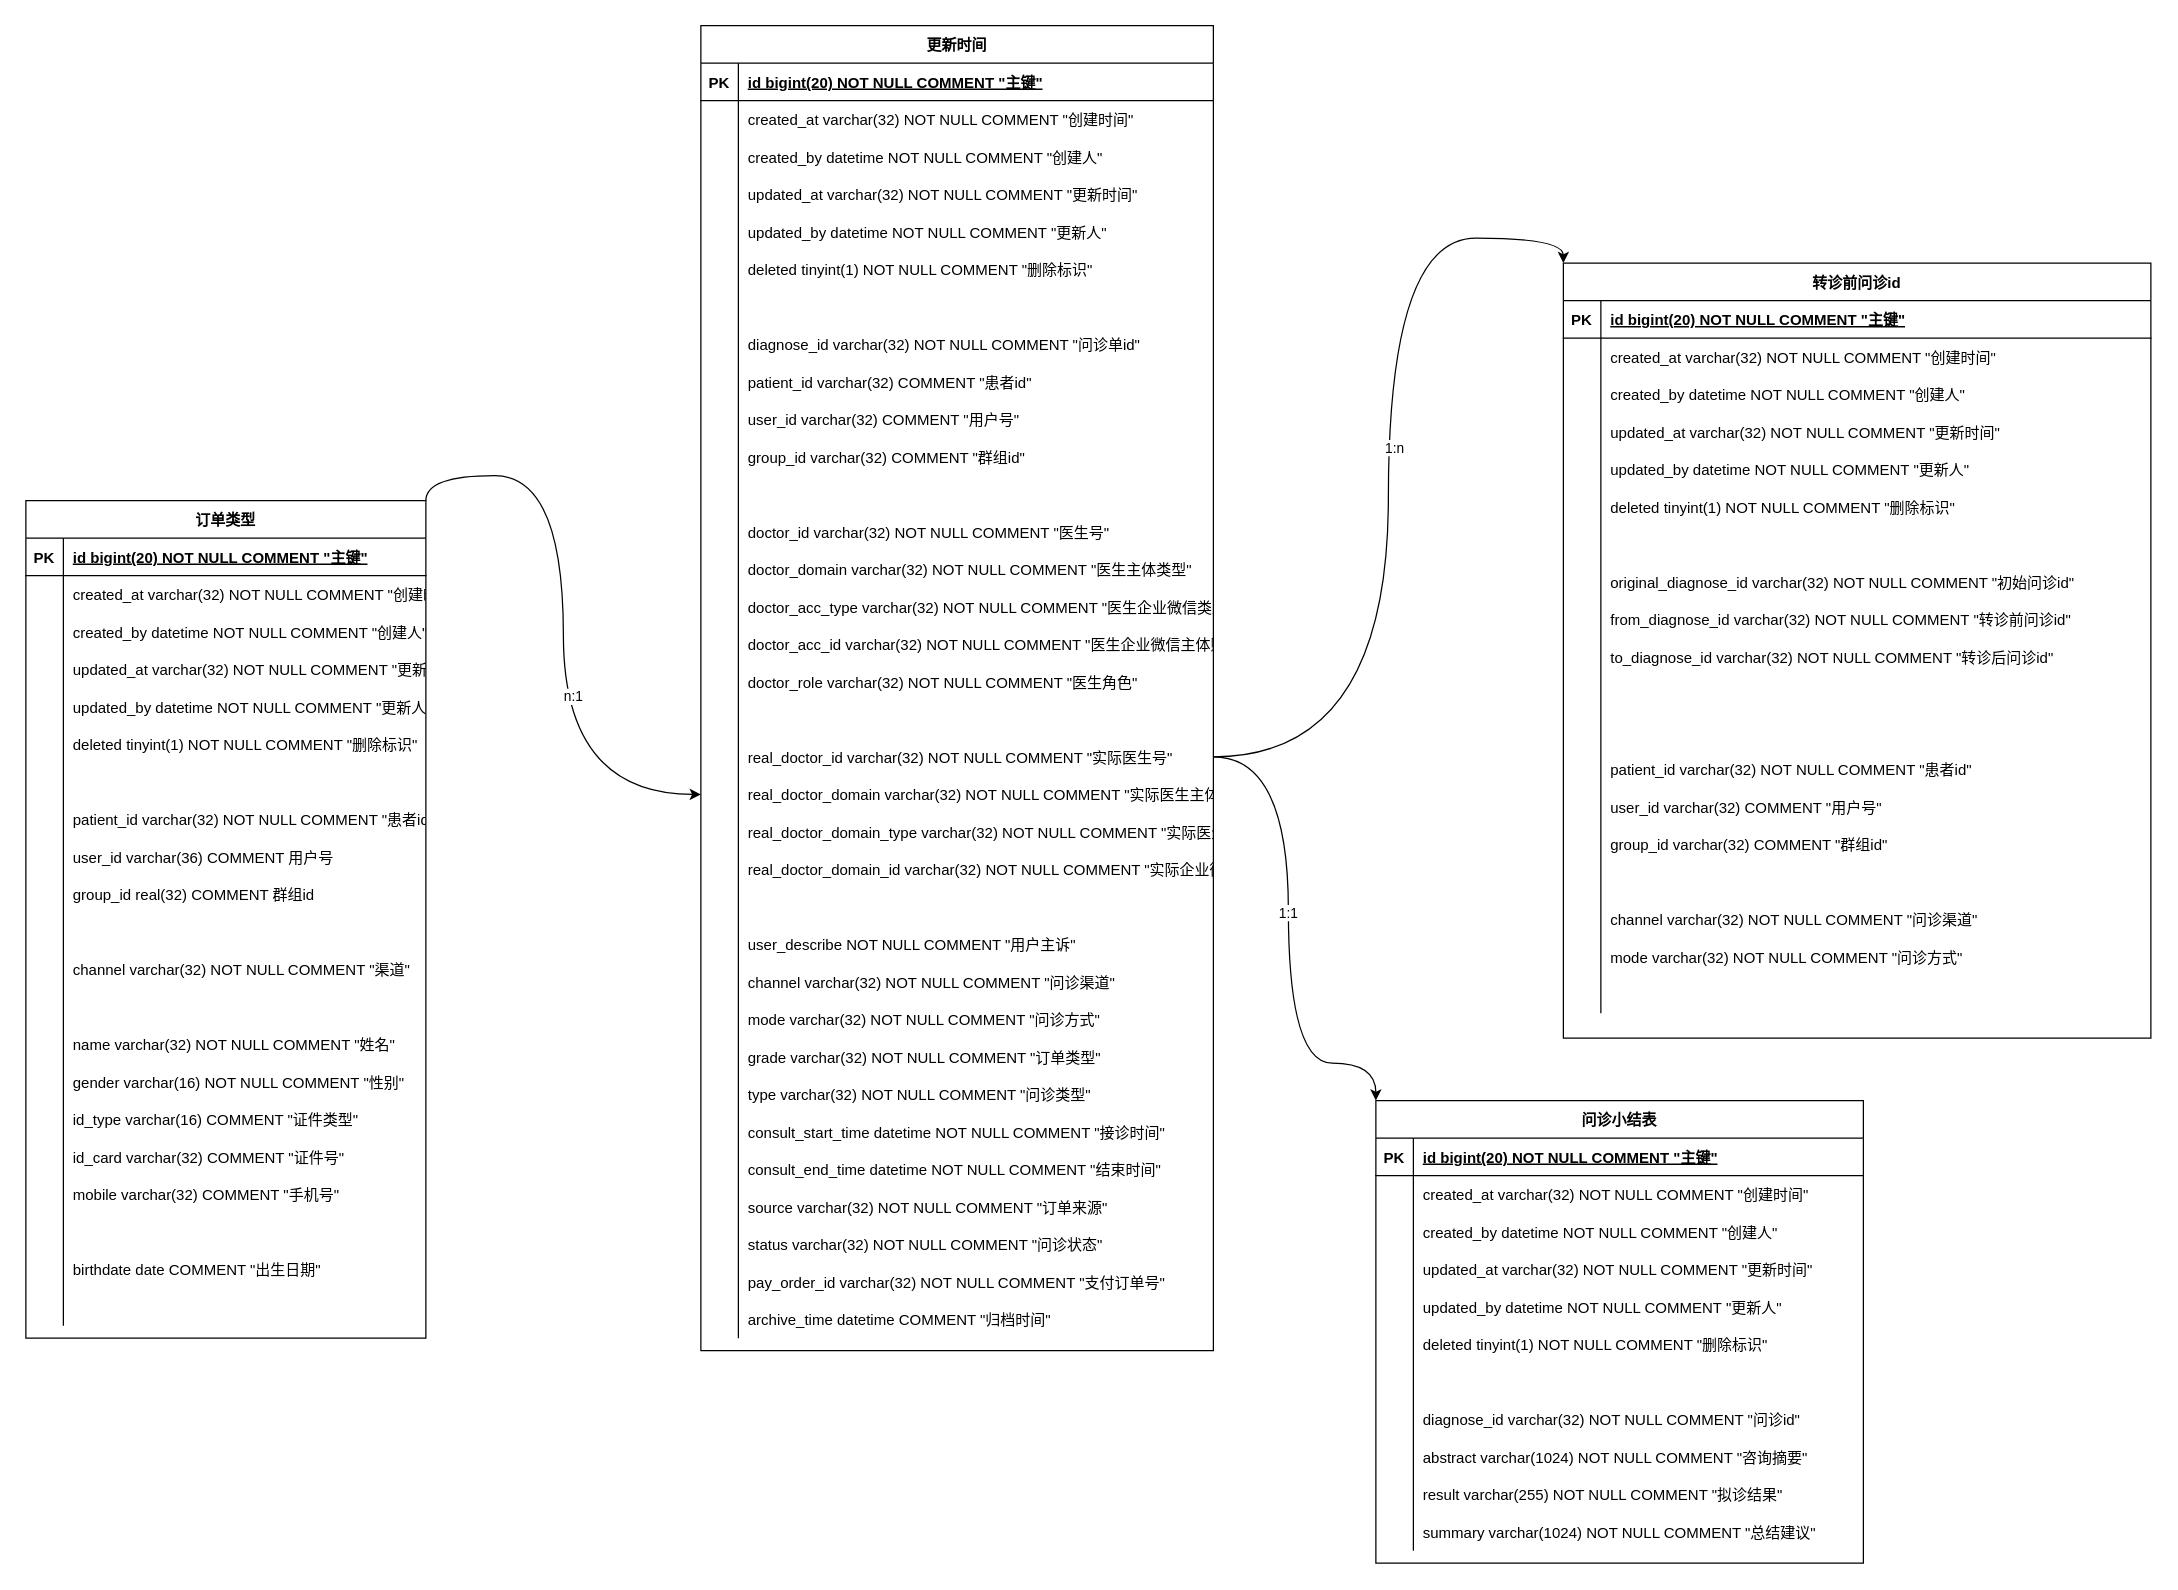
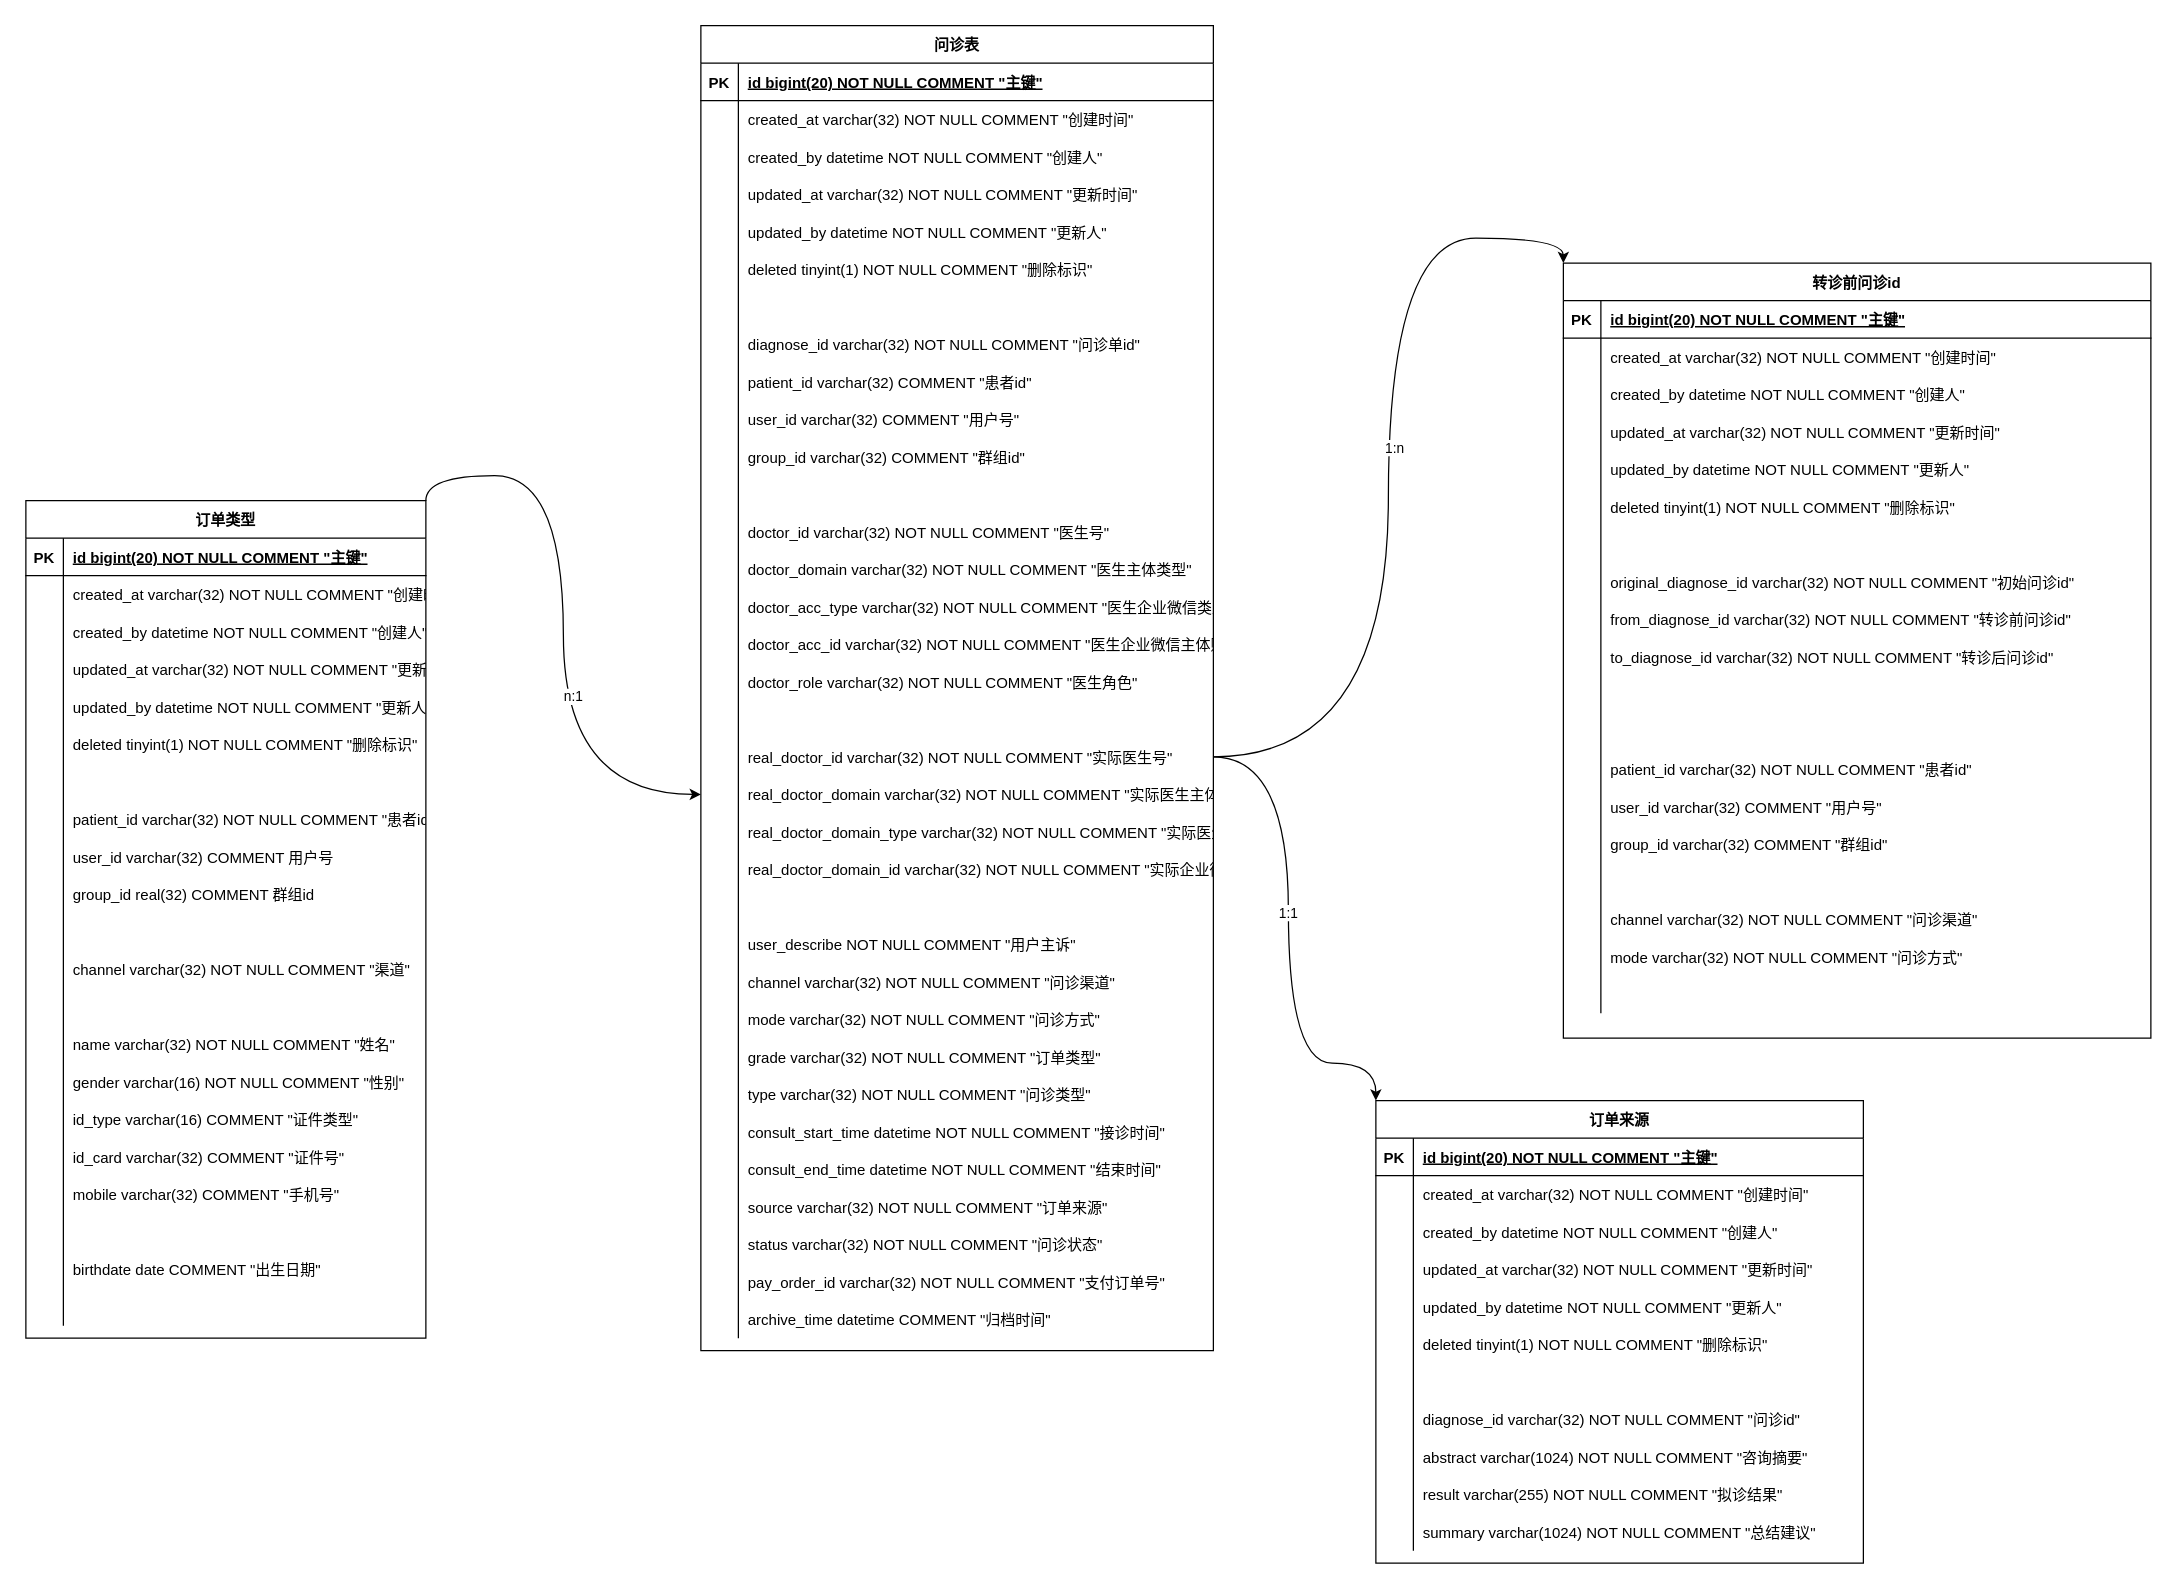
node "更新时间": label "更新时间" -> "问诊表"
node "user_id varchar(36) COMMENT 用户号": label "user_id varchar(36) COMMENT 用户号" -> "user_id varchar(32) COMMENT 用户号"
node "问诊小结表": label "问诊小结表" -> "订单来源"
